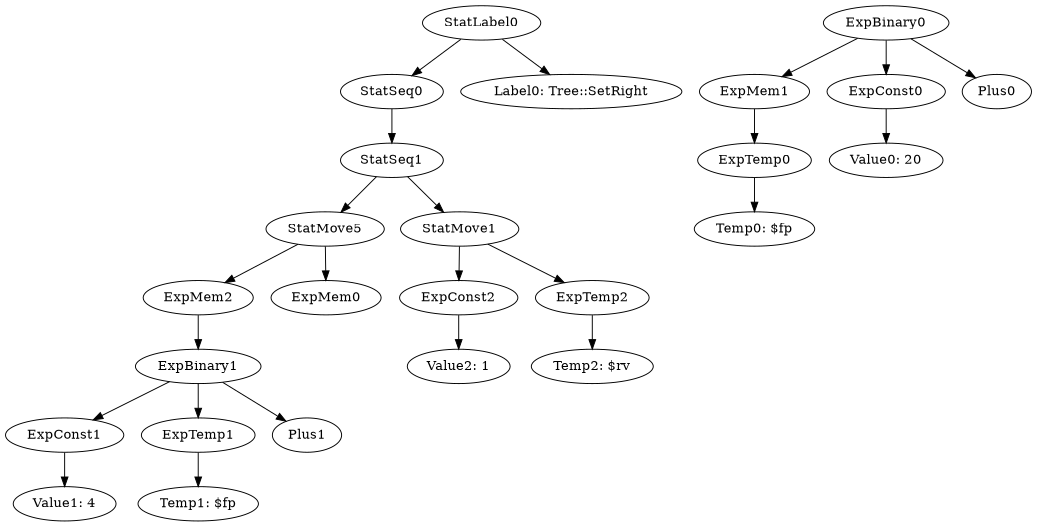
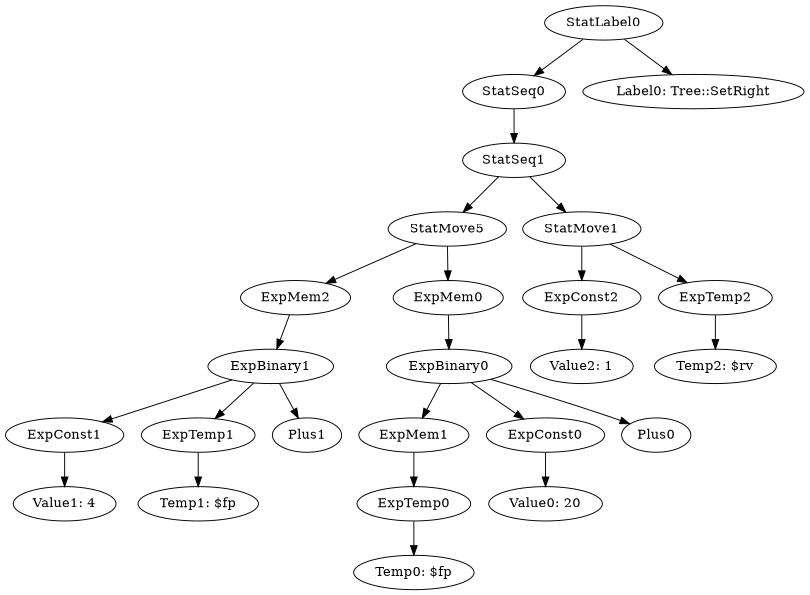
edge "ExpMem0" -> "ExpBinary0": added
